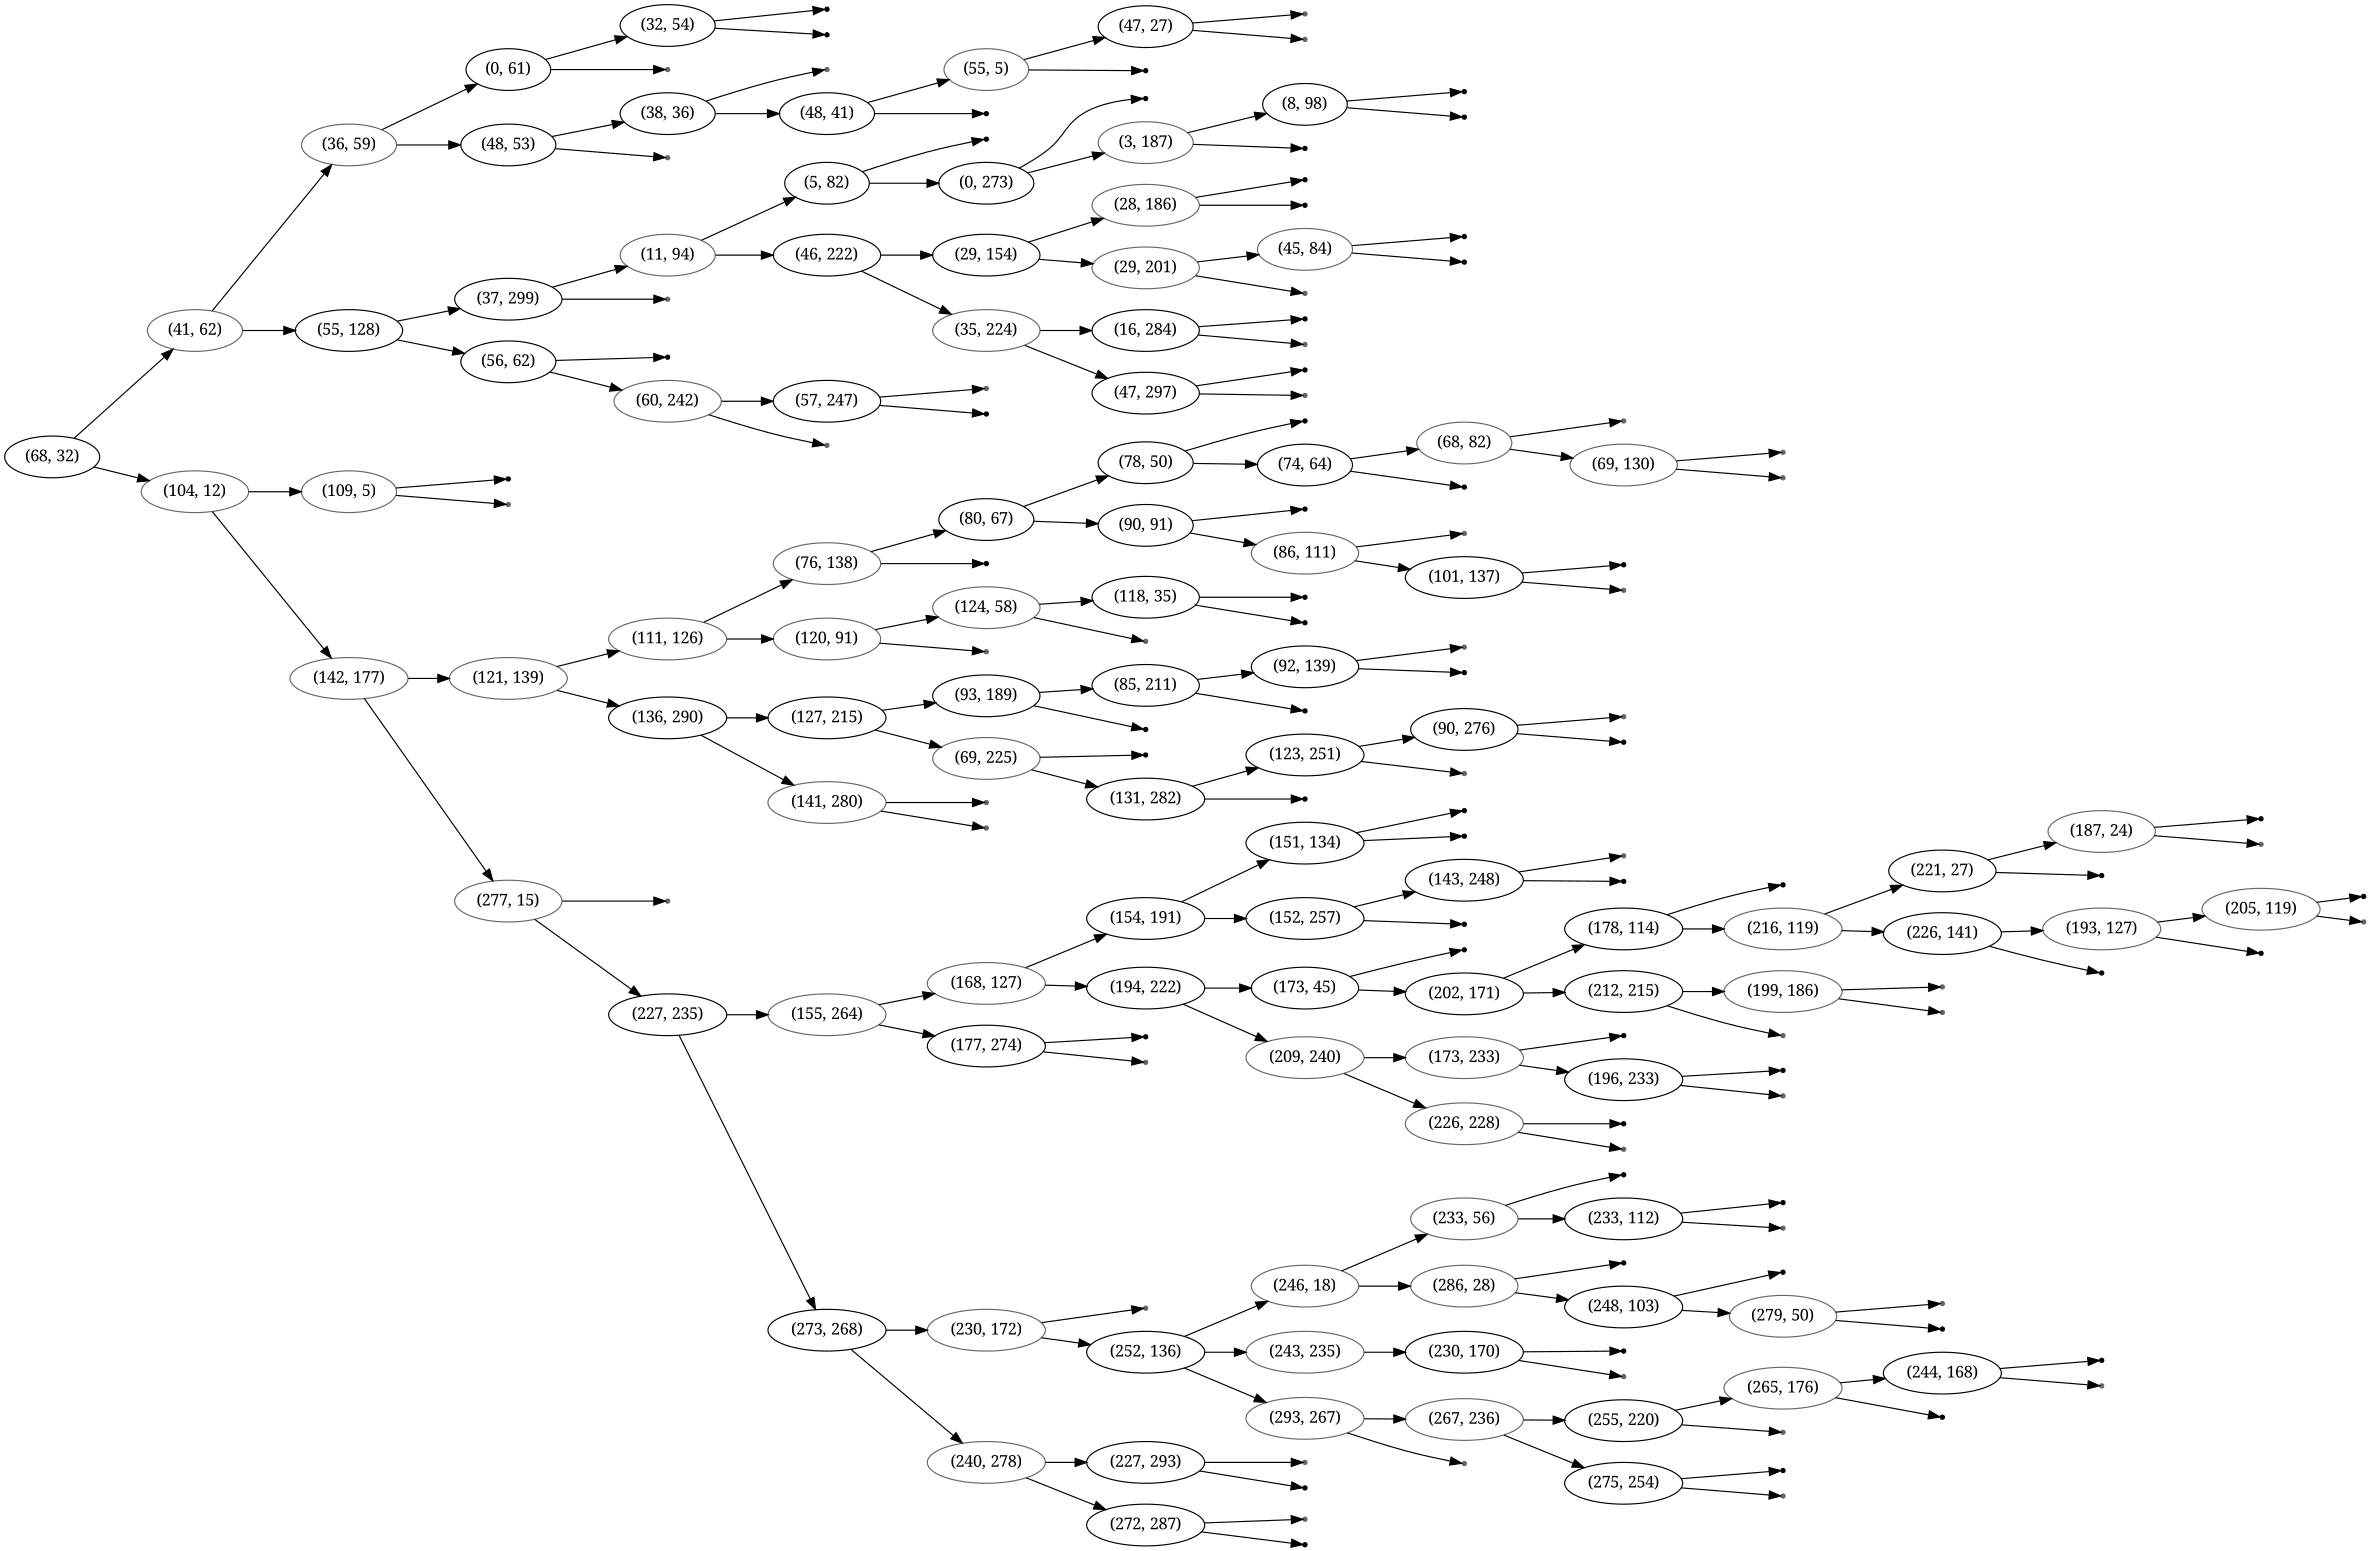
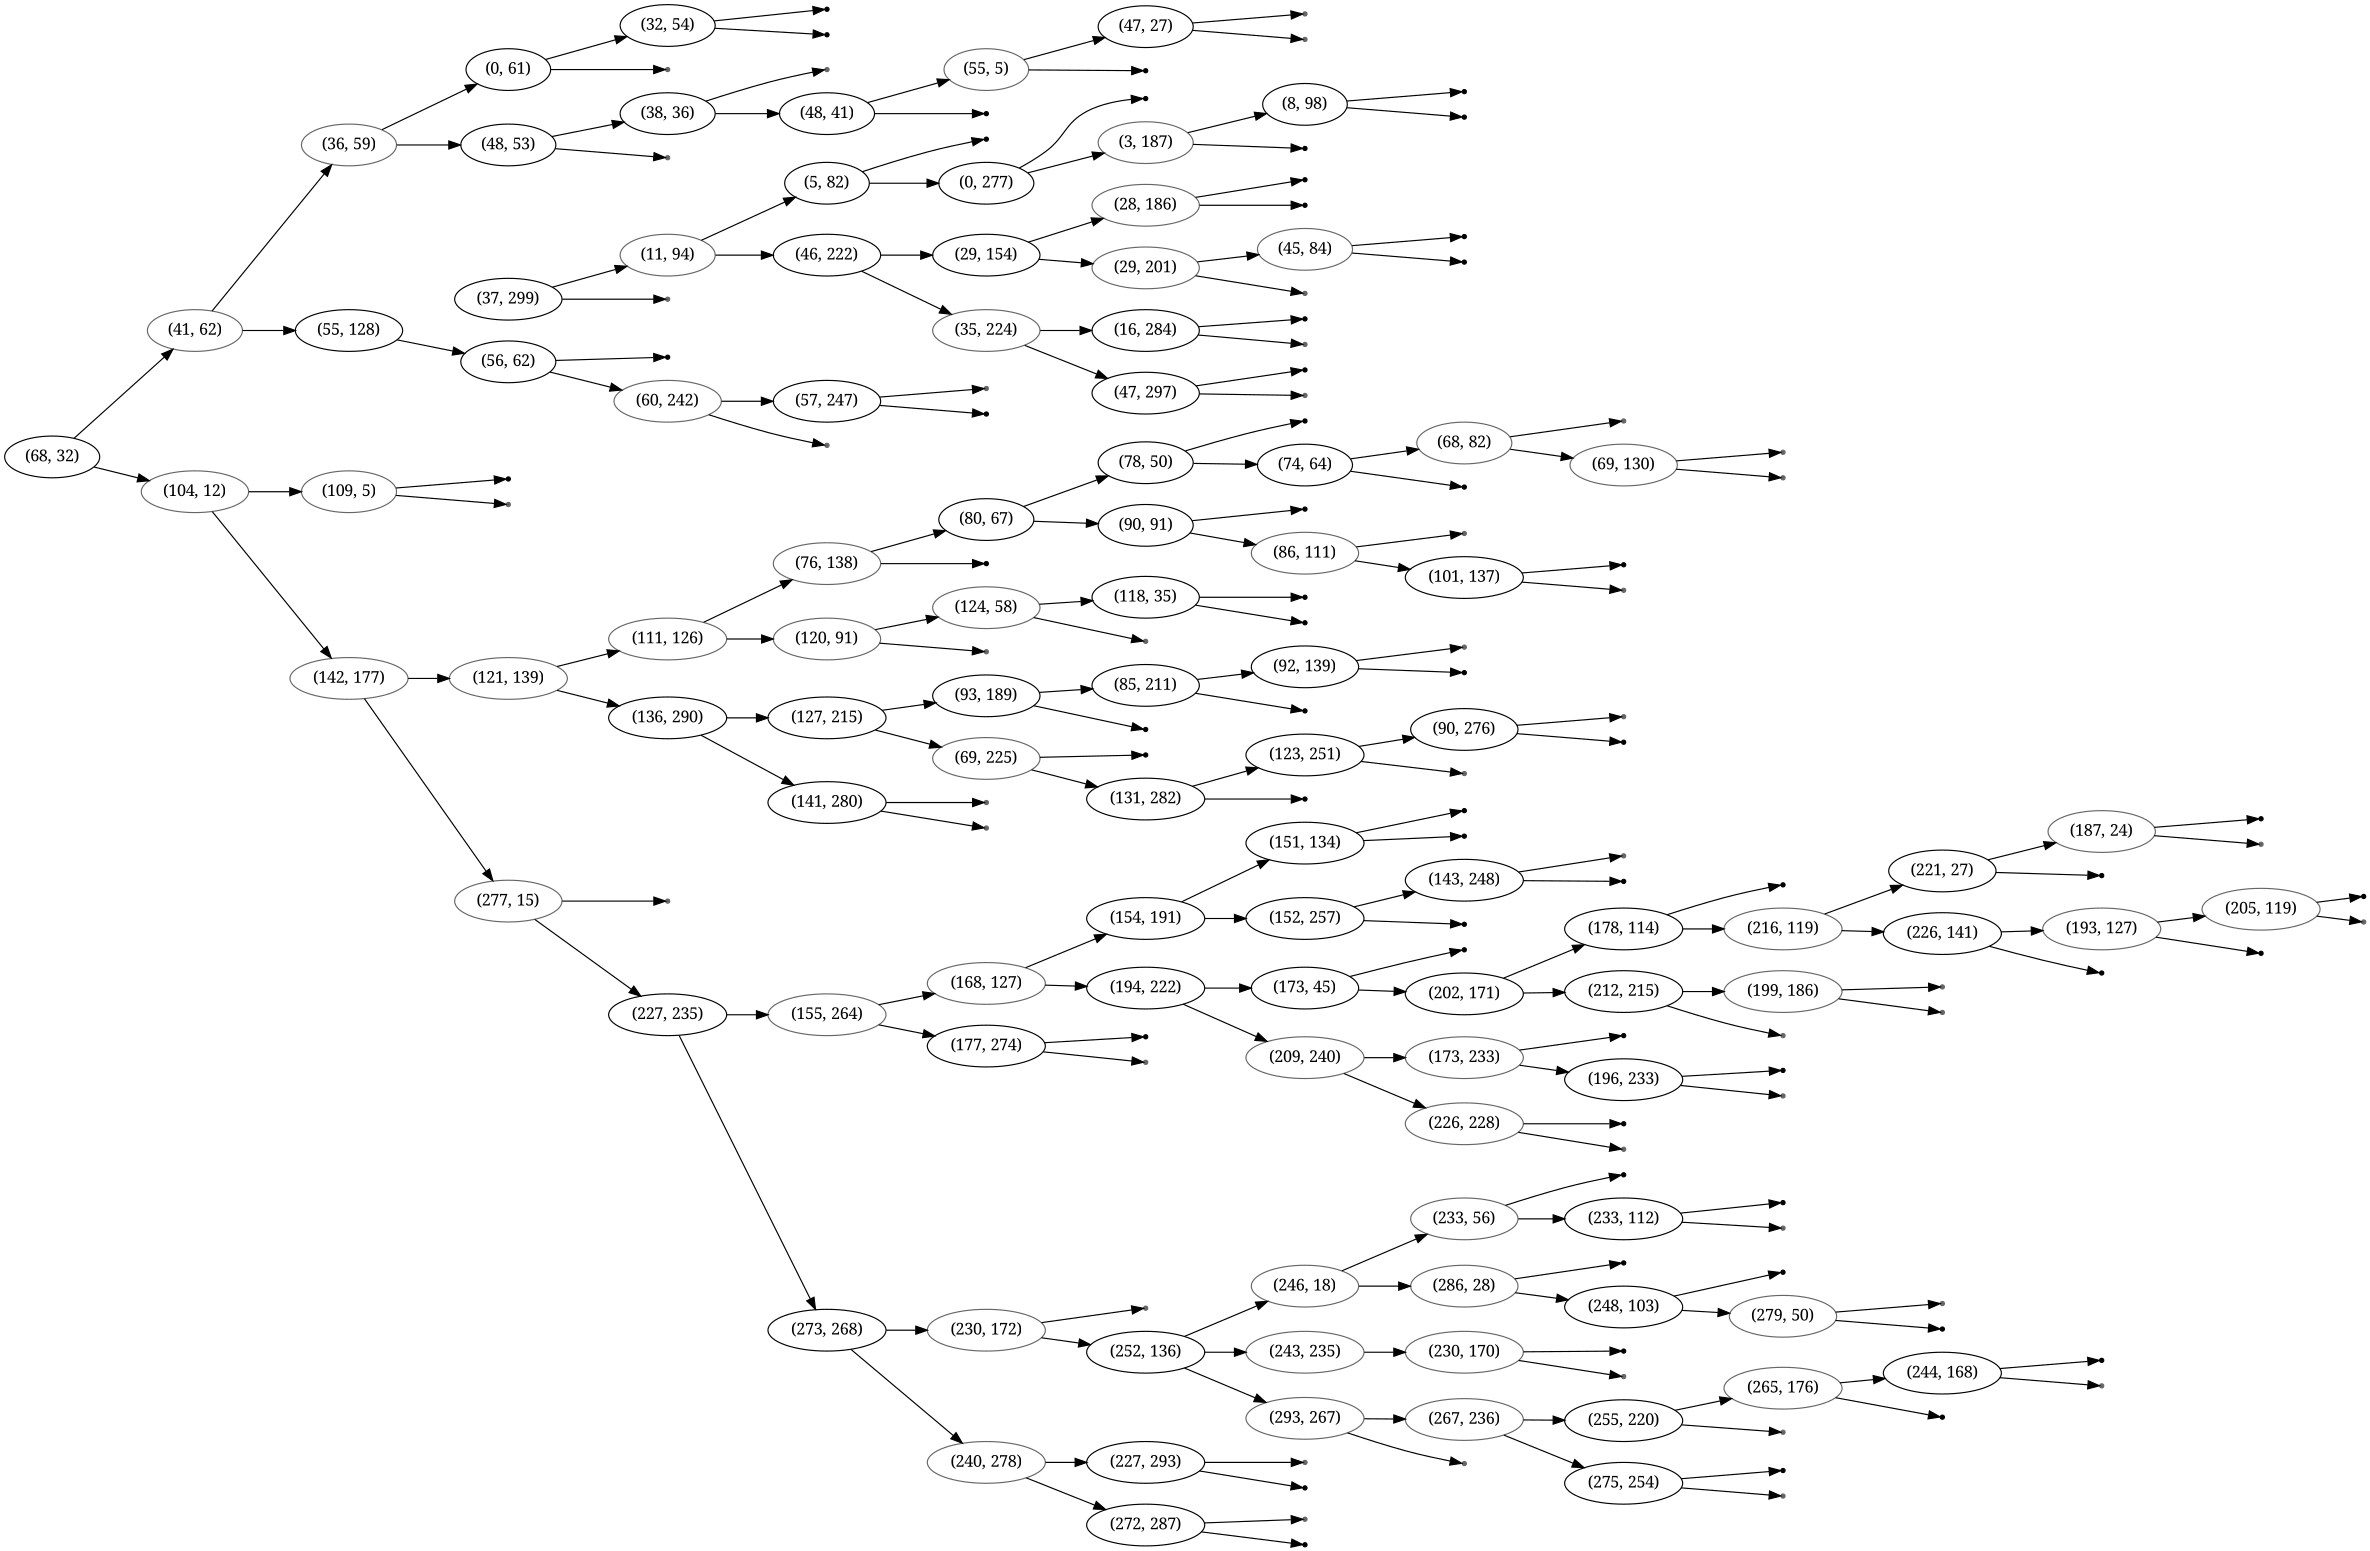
node "(0, 273)": label "(0, 273)" -> "(0, 277)"
edge "(55, 128)" -> "(37, 299)": removed
node "(141, 280)": color gray40 -> black
node "(230, 170)": color black -> gray40
